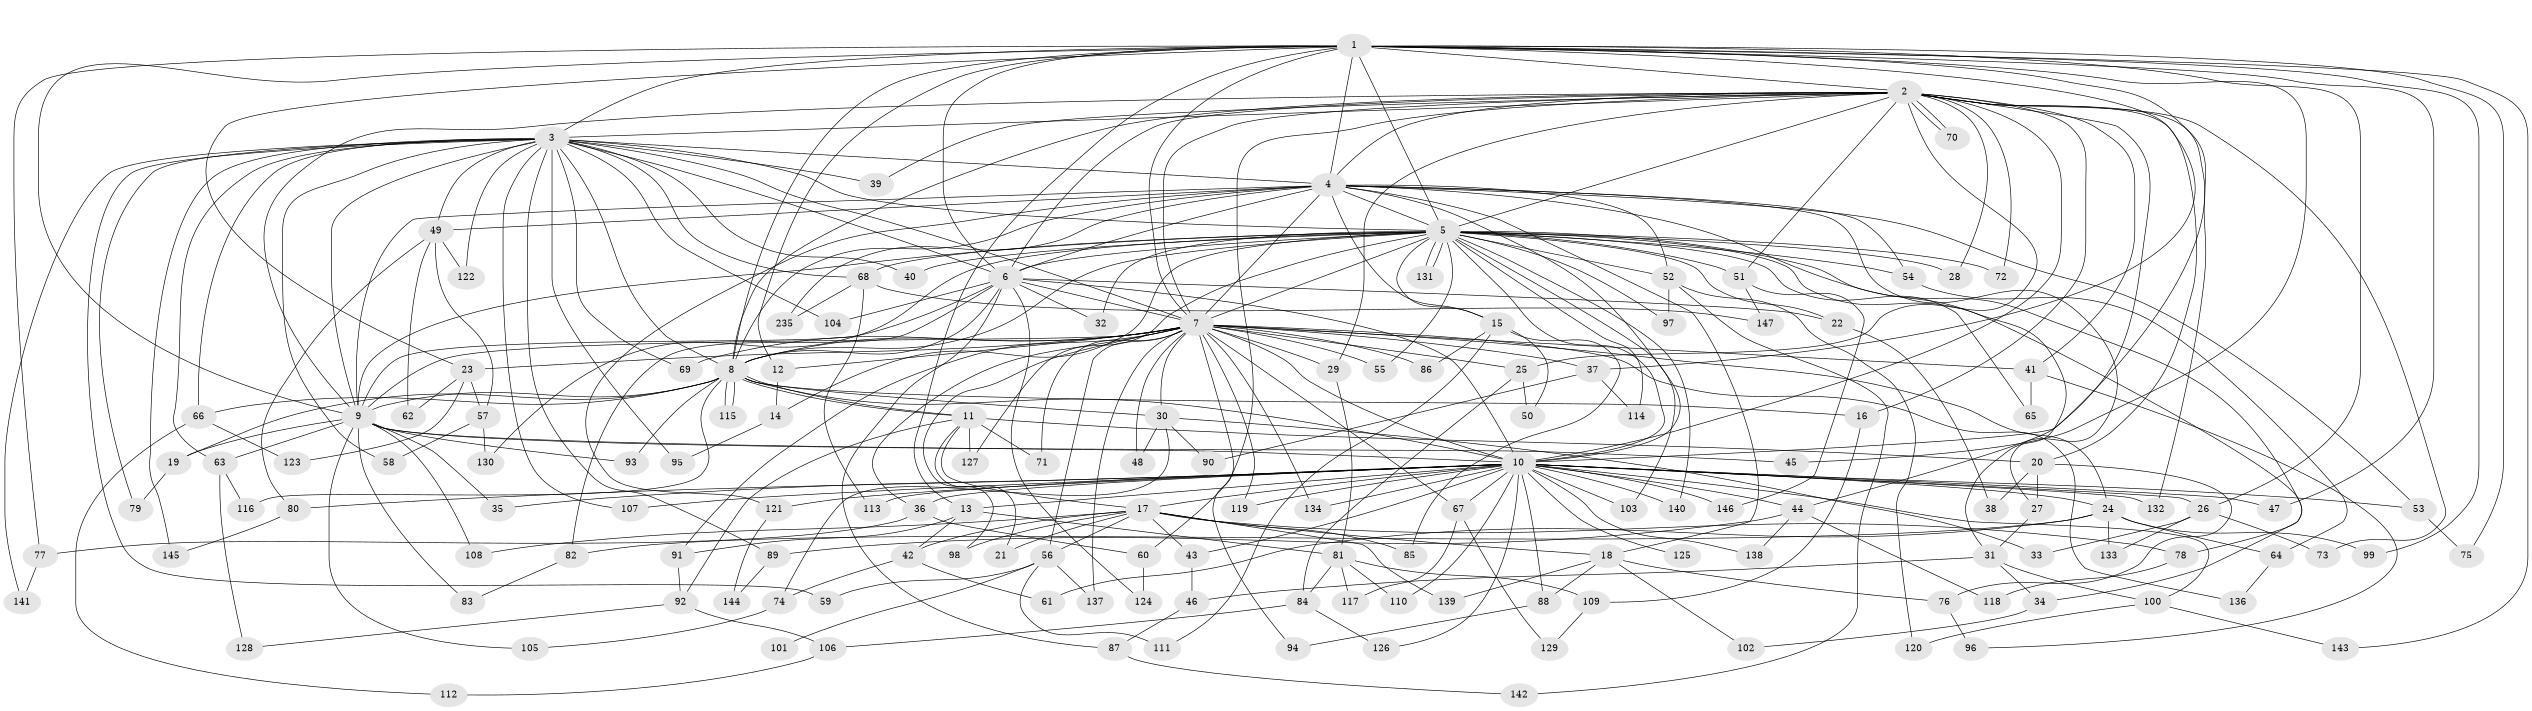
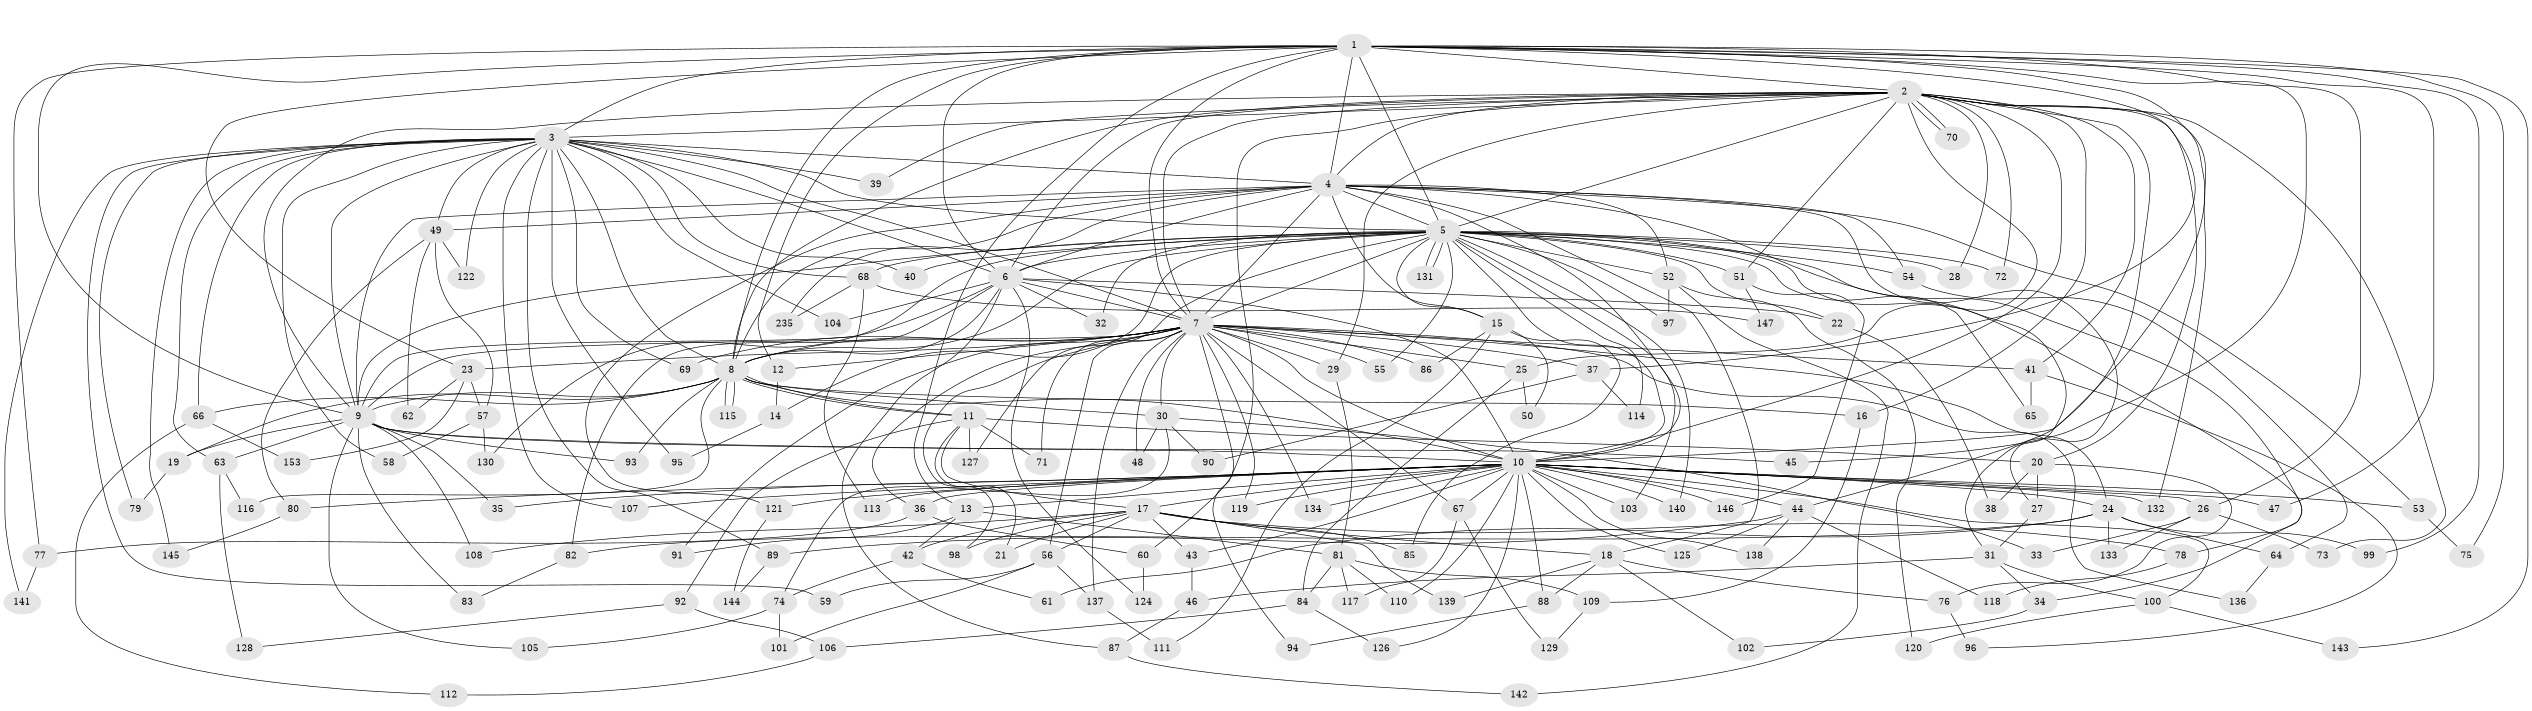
node "123": label "123" -> "153"
edge "44" -- "125": added
edge "91" -- "92": removed
edge "74" -- "101": added
edge "56" -- "111": now "137" -- "111"
